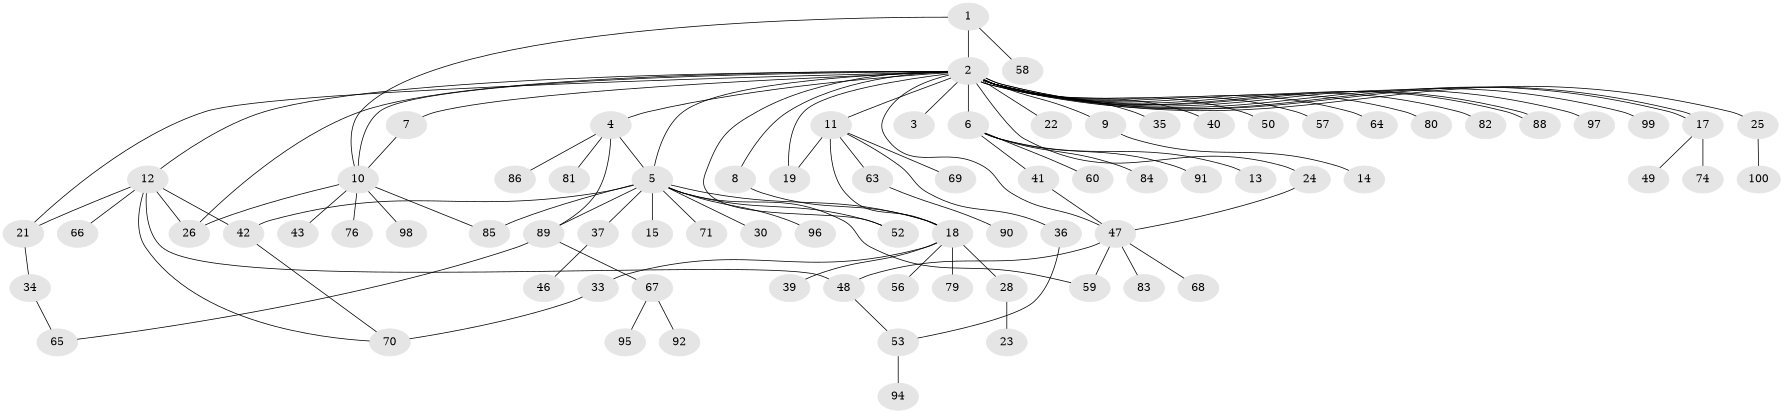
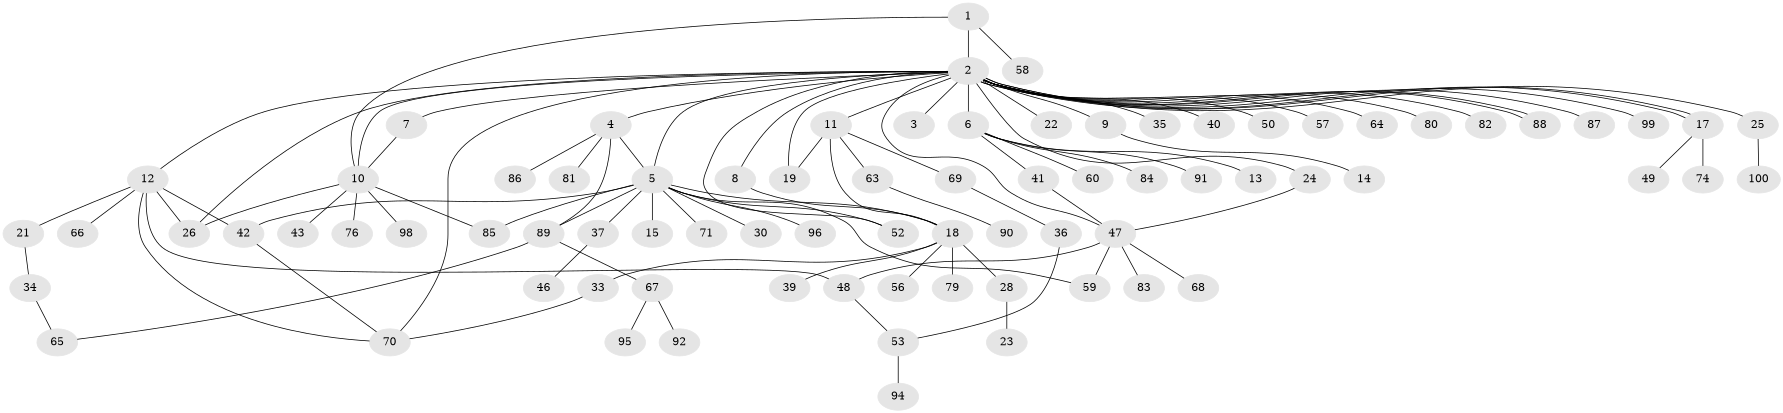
edge "2" -- "21": now "2" -- "70"
node "97": label "97" -> "87"
edge "11" -- "36": now "69" -- "36"
